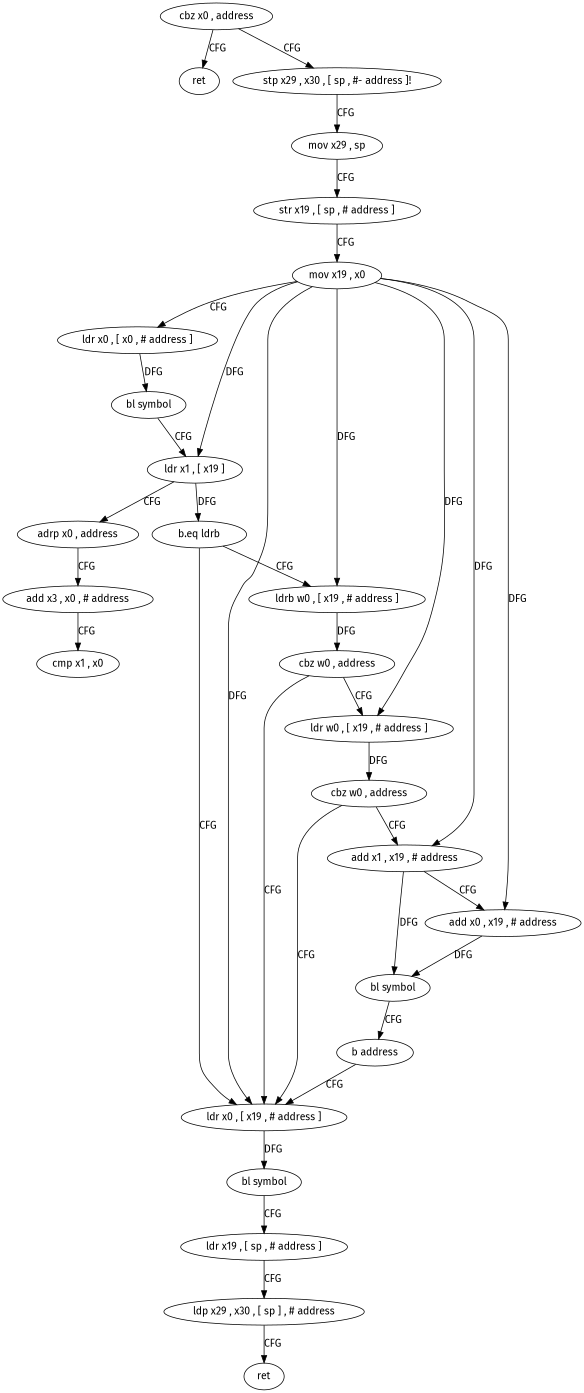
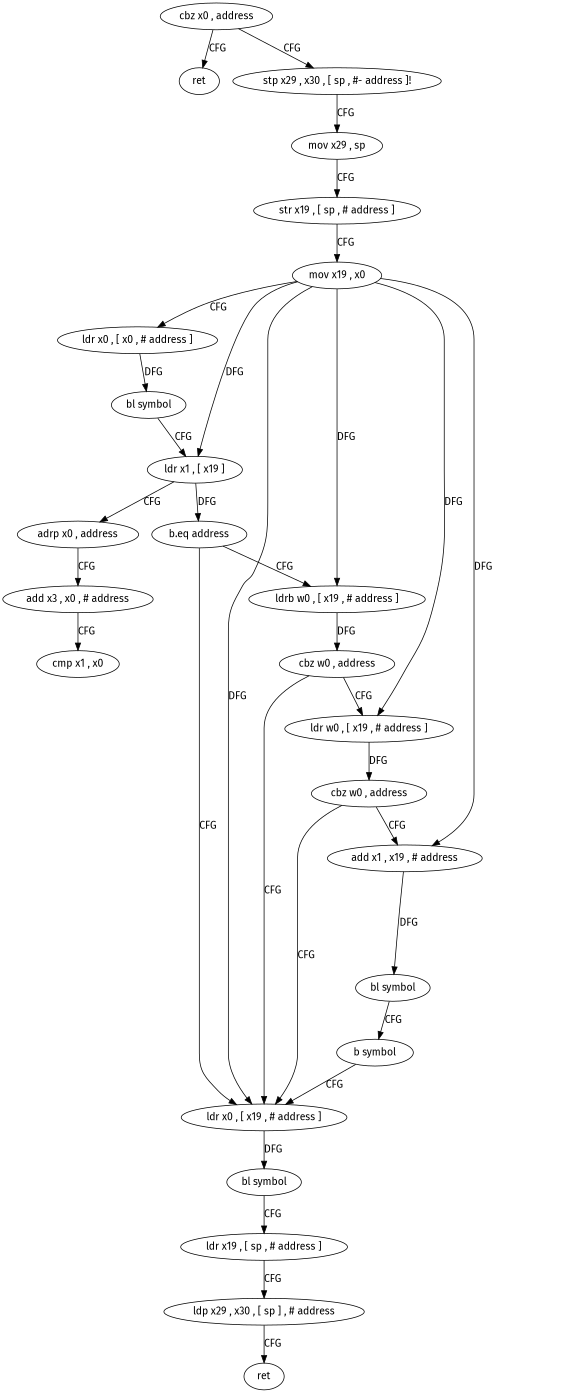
node "b.eq ldrb": label "b.eq ldrb" -> "b.eq address"
node "add x0 , x19 , # address": removed
node "b address": label "b address" -> "b symbol"
